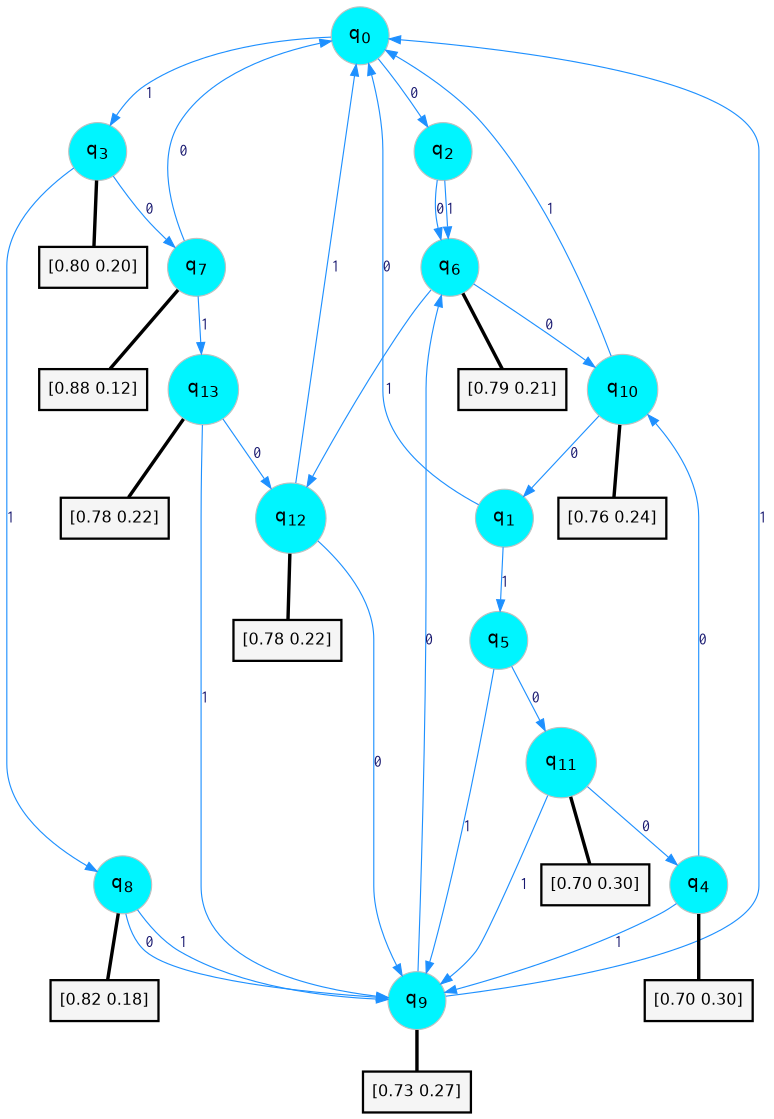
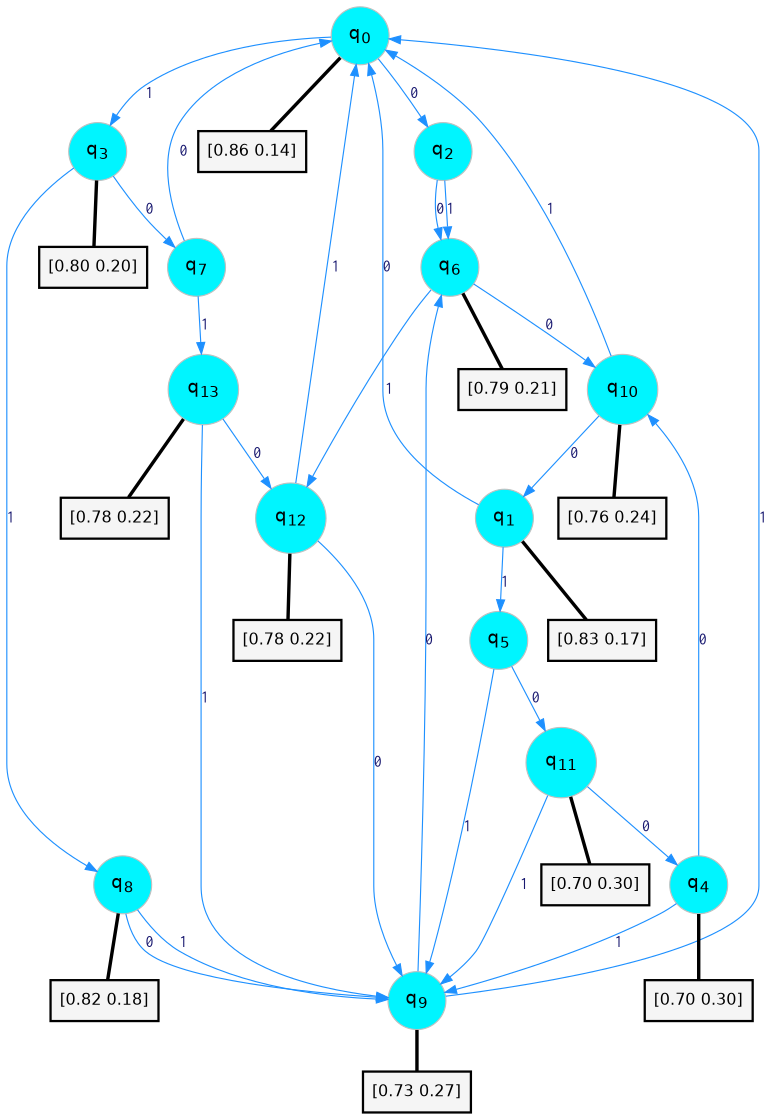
node "[0.86 0.14]": added
node "[0.88 0.12]": removed
node "[0.83 0.17]": added
